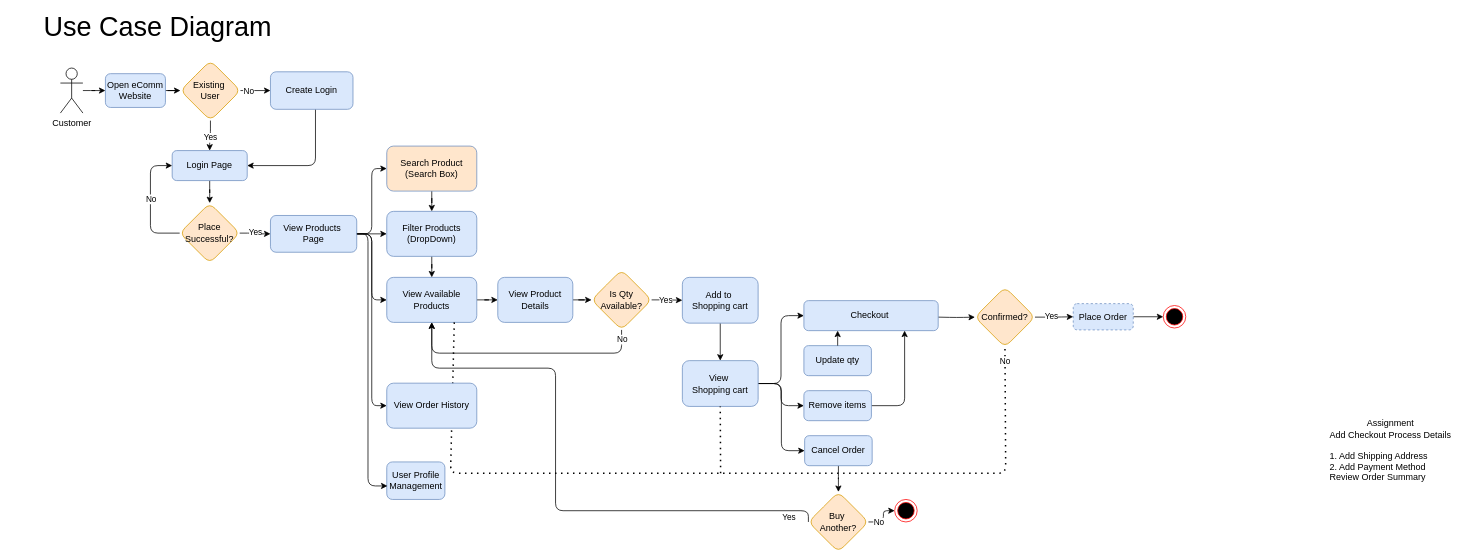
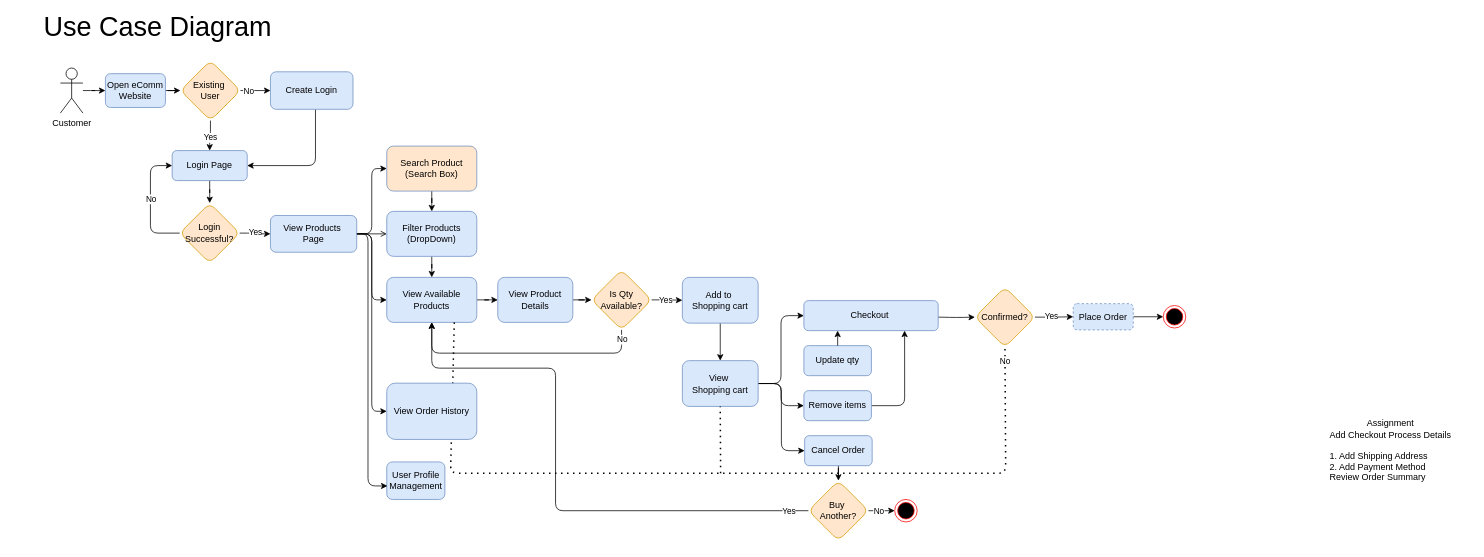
node "Place Successful?": label "Place Successful?" -> "Login Successful?"
edge "View Products Page" -> "Filter Products (DropDown)": arrowhead classic -> open
node "View Order History": size 90x45 -> 90x56
node "Buy Another?": moved (838, 522) -> (838, 510)
